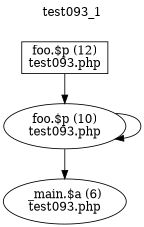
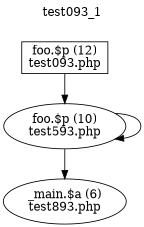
node "foo.$p (10) test093.php": label "foo.$p (10) test093.php" -> "foo.$p (10) test593.php"
node "_main.$a (6) test093.php": label "_main.$a (6) test093.php" -> "_main.$a (6) test893.php"
